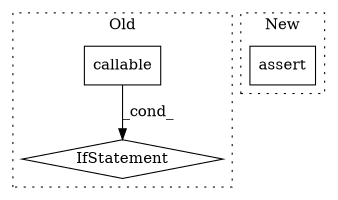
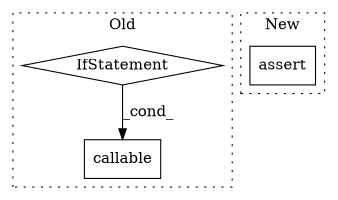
edge "callable" -> "IfStatement": reversed
